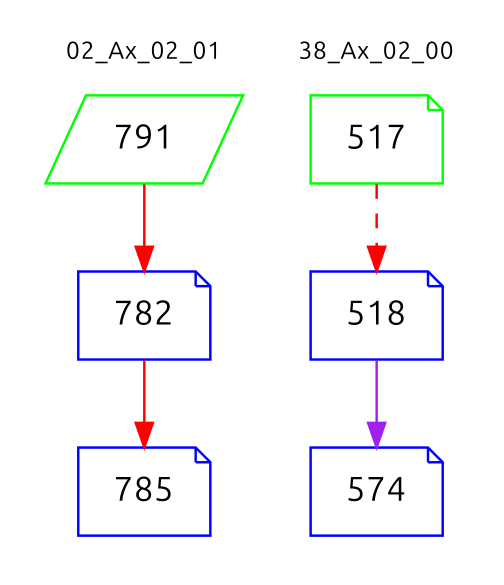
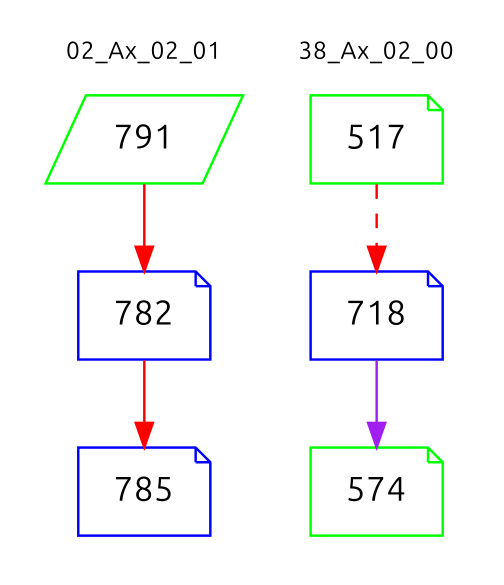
node "518": label "518" -> "718"
node "574": color blue -> green
